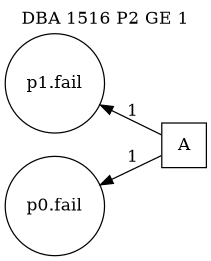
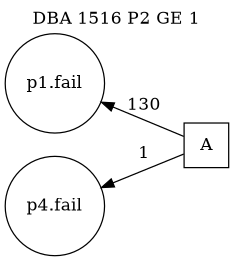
edge "A" -> "p1.fail": label "1" -> "130"
node "p0.fail": label "p0.fail" -> "p4.fail"
